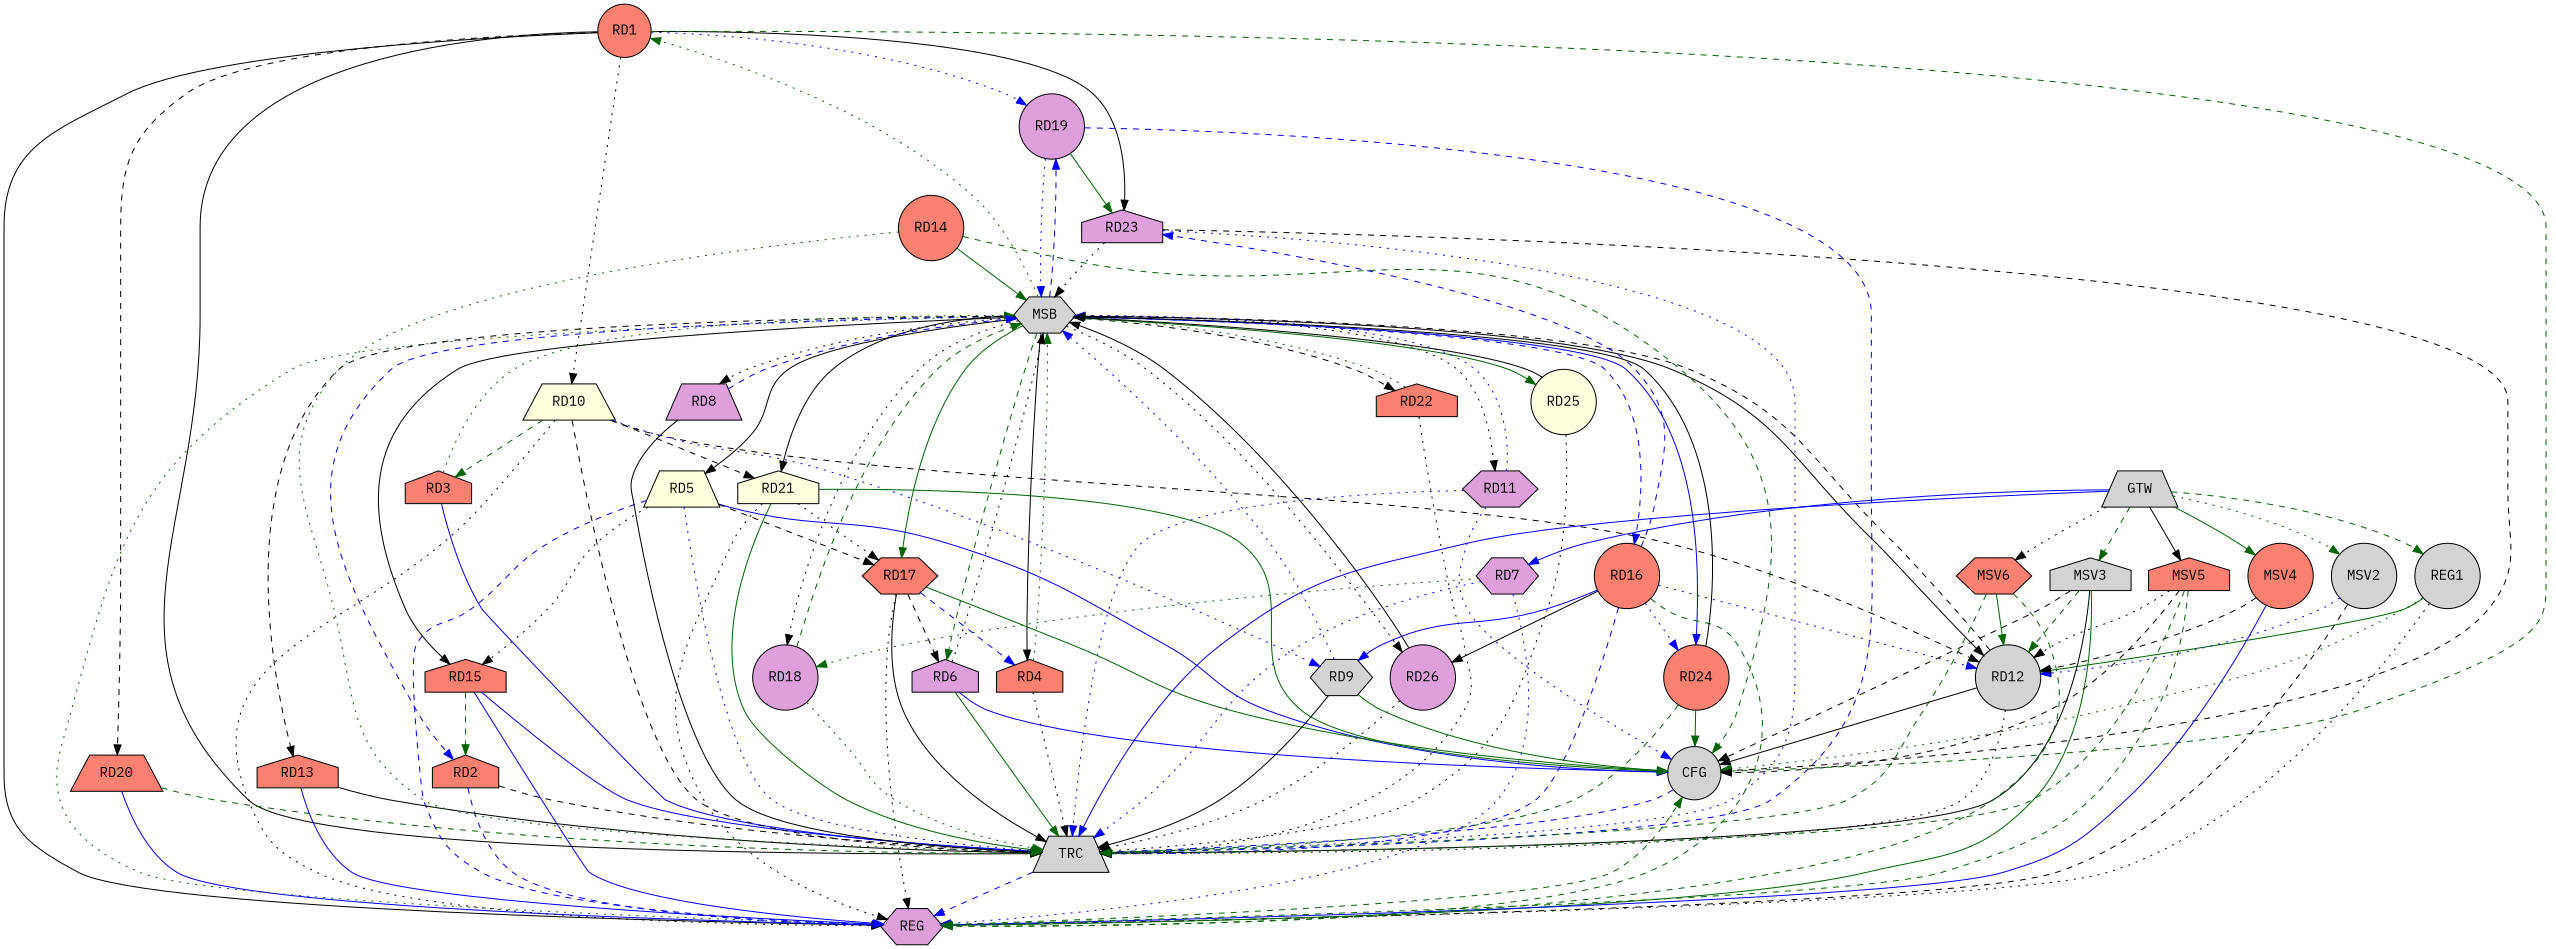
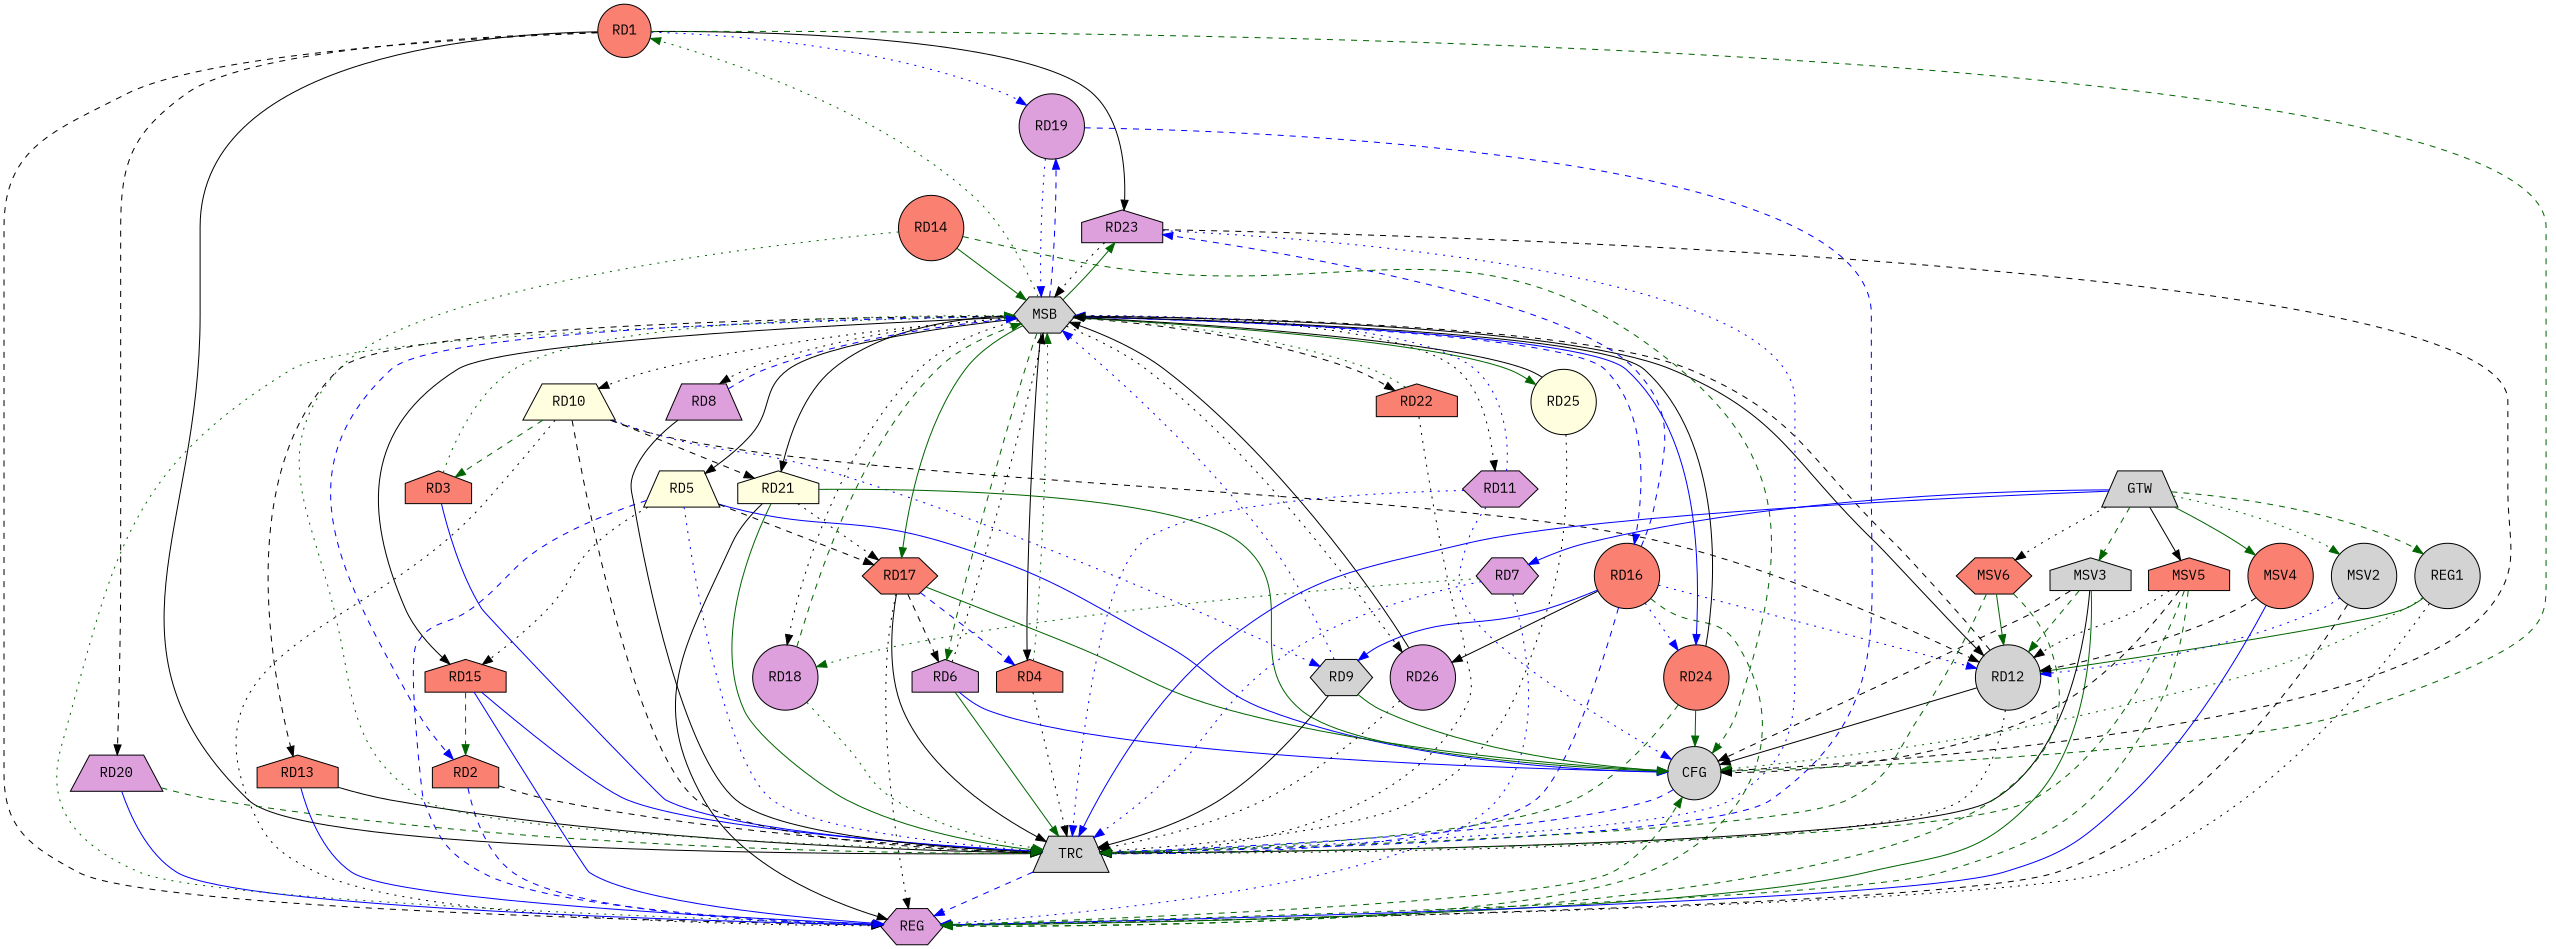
edge "RD19" -> "RD23": now "MSB" -> "RD23"
edge "RD1" -> "RD10": now "MSB" -> "RD10"
edge "RD1" -> "REG": style solid -> dashed
edge "RD21" -> "REG": style dotted -> solid
node "RD20": fillcolor salmon -> plum
